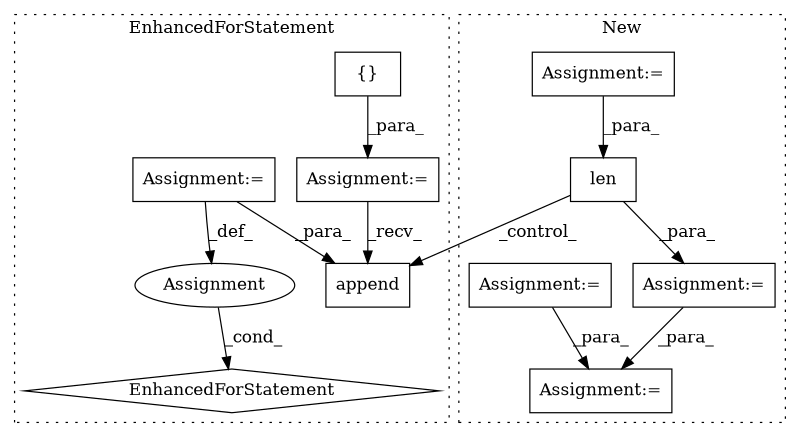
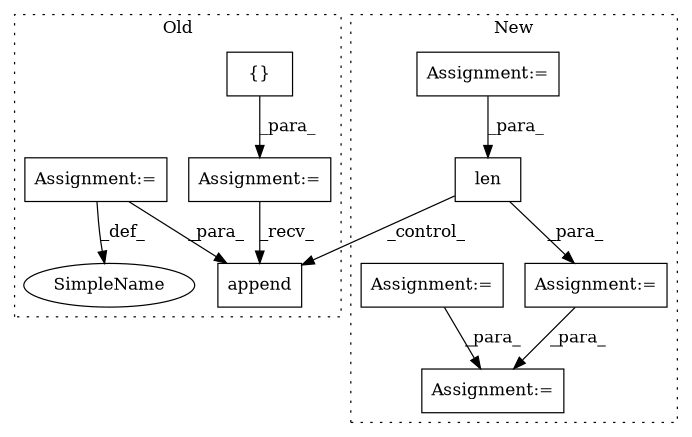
cluster "EnhancedForStatement": label "EnhancedForStatement" -> "Old"
node "Assignment": label "Assignment" -> "SimpleName"
node "EnhancedForStatement": removed
